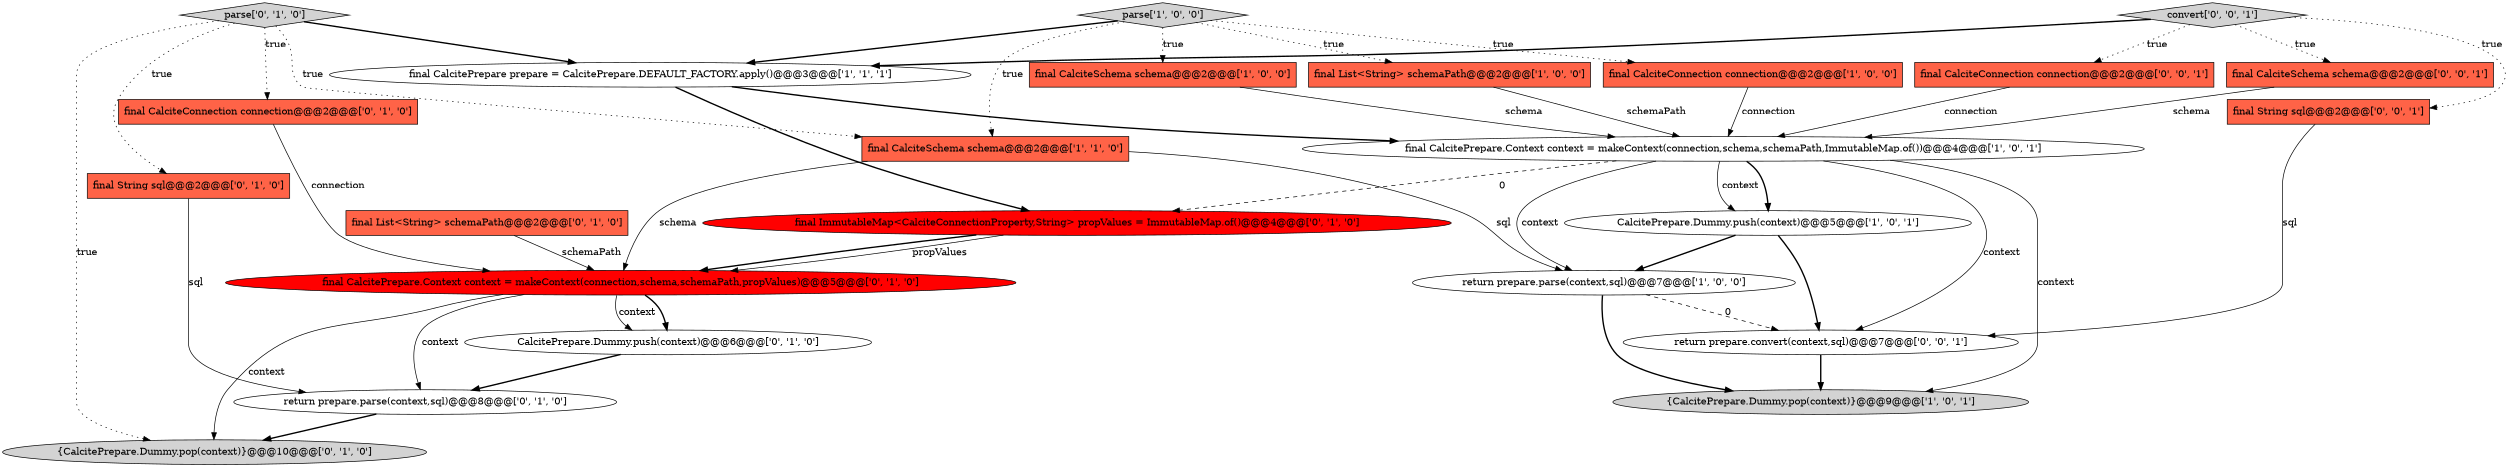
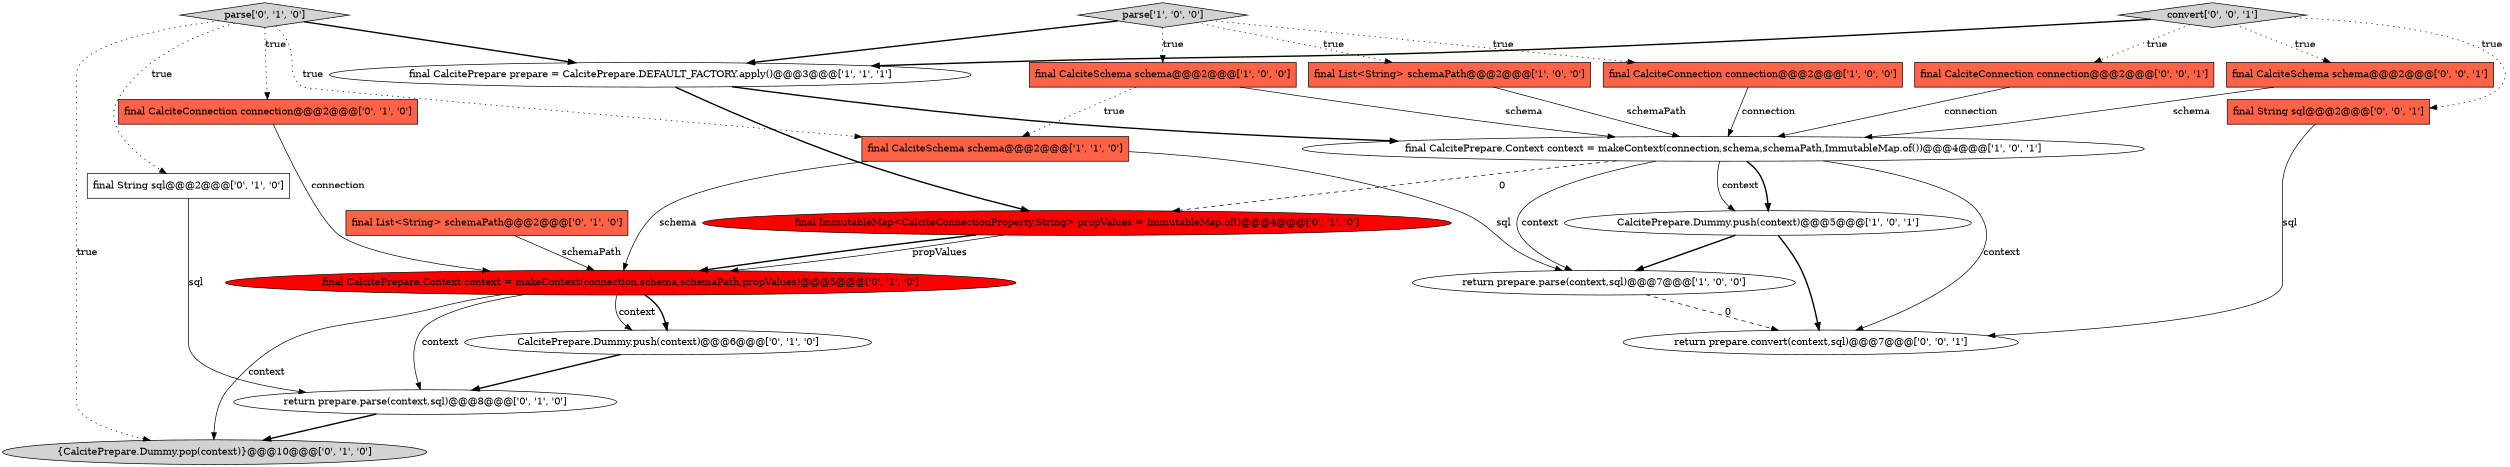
edge "parse['1', '0', '0']" -> "final CalciteSchema schema@@@2@@@['1', '1', '0']": now "final CalciteSchema schema@@@2@@@['1', '0', '0']" -> "final CalciteSchema schema@@@2@@@['1', '1', '0']"
node "final String sql@@@2@@@['0', '1', '0']": fillcolor tomato -> white
node "{CalcitePrepare.Dummy.pop(context)}@@@9@@@['1', '0', '1']": removed
